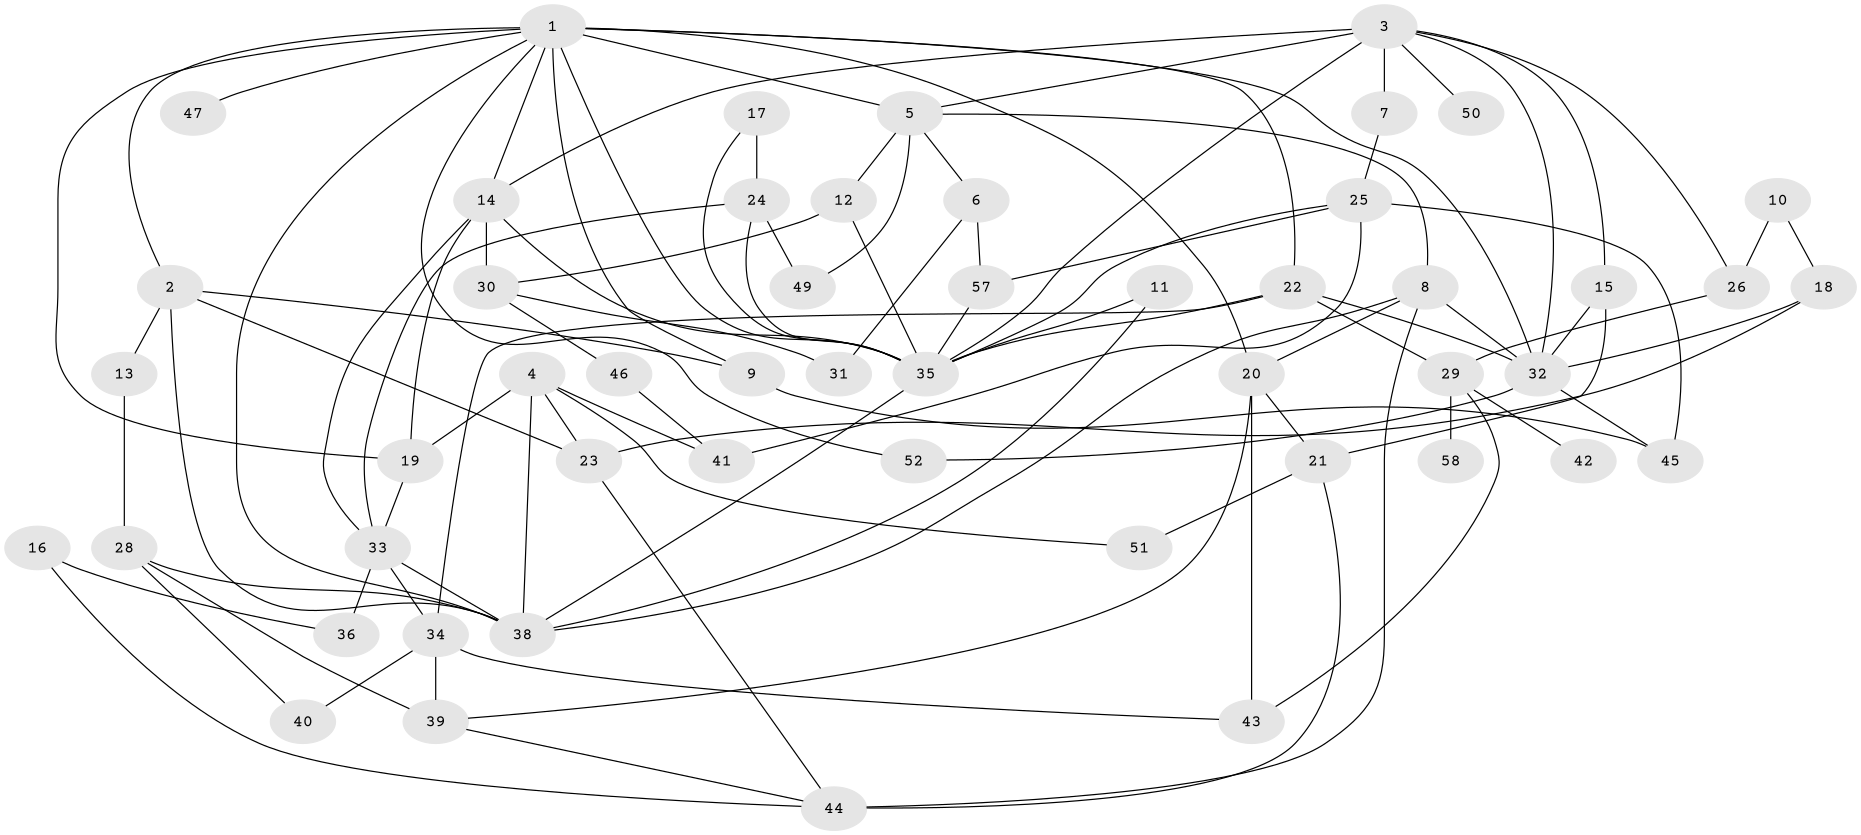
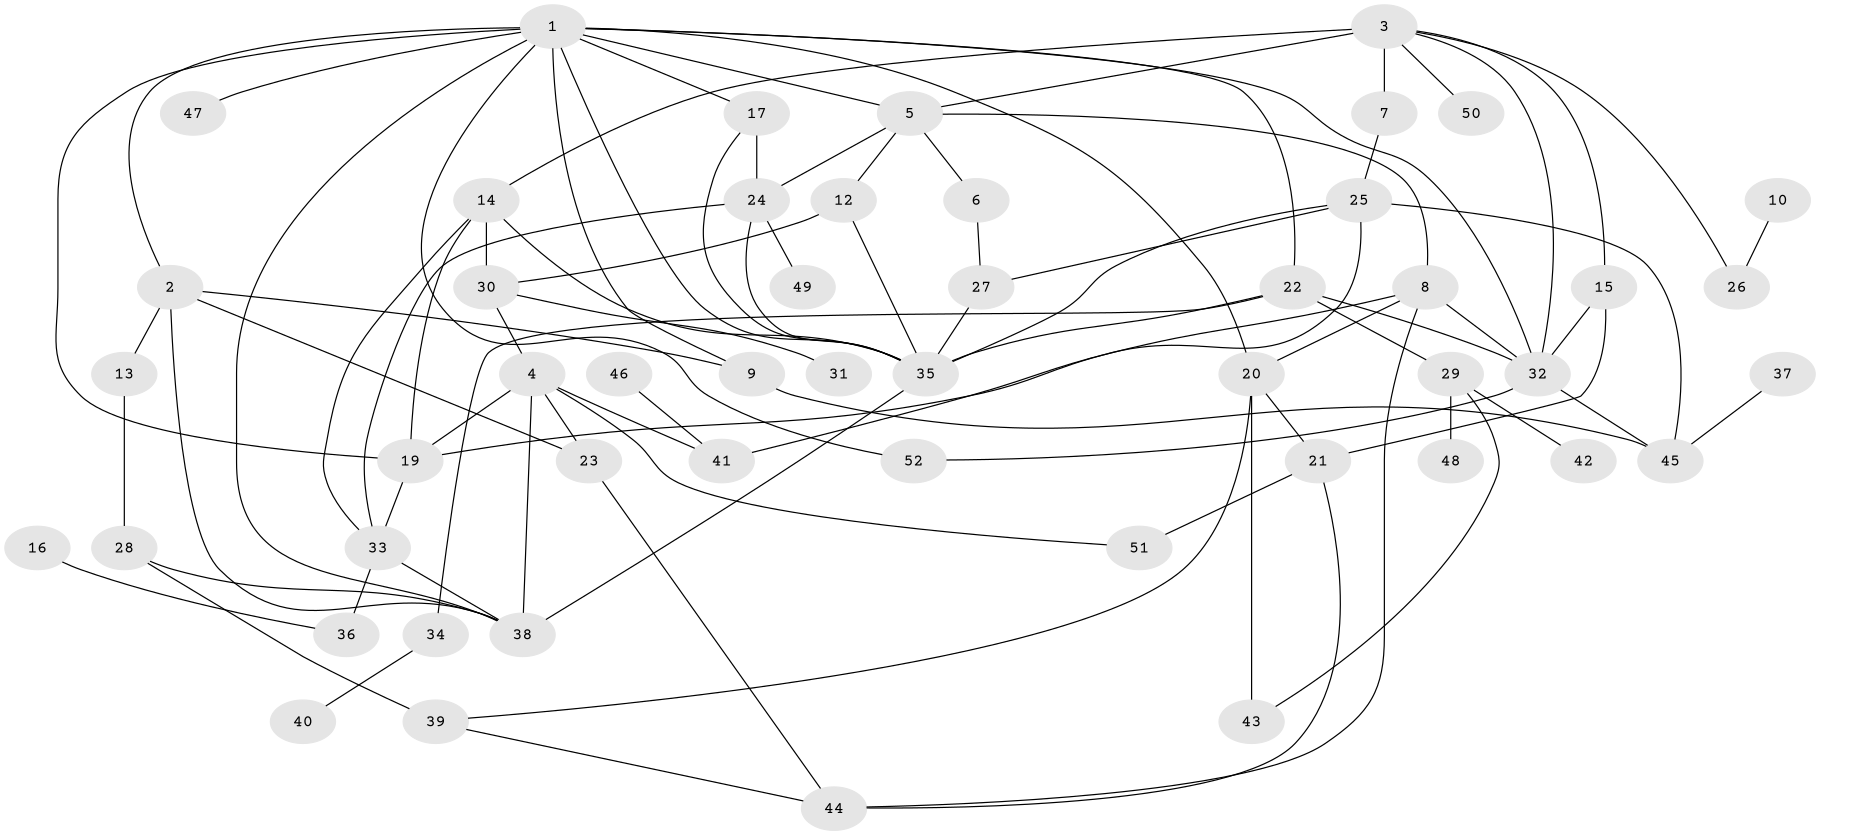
edge "1" -- "14": now "1" -- "17"
edge "3" -- "35": removed
edge "5" -- "49": now "5" -- "24"
edge "6" -- "31": removed
node "57": label "57" -> "27"
node "11": removed
node "18": removed
edge "30" -- "46": now "30" -- "4"
edge "26" -- "29": removed
node "37": added
node "58": label "58" -> "48"
edge "8" -- "38": now "8" -- "19"
edge "33" -- "34": removed
edge "28" -- "40": removed
edge "34" -- "39": removed
edge "34" -- "43": removed
edge "16" -- "44": removed
